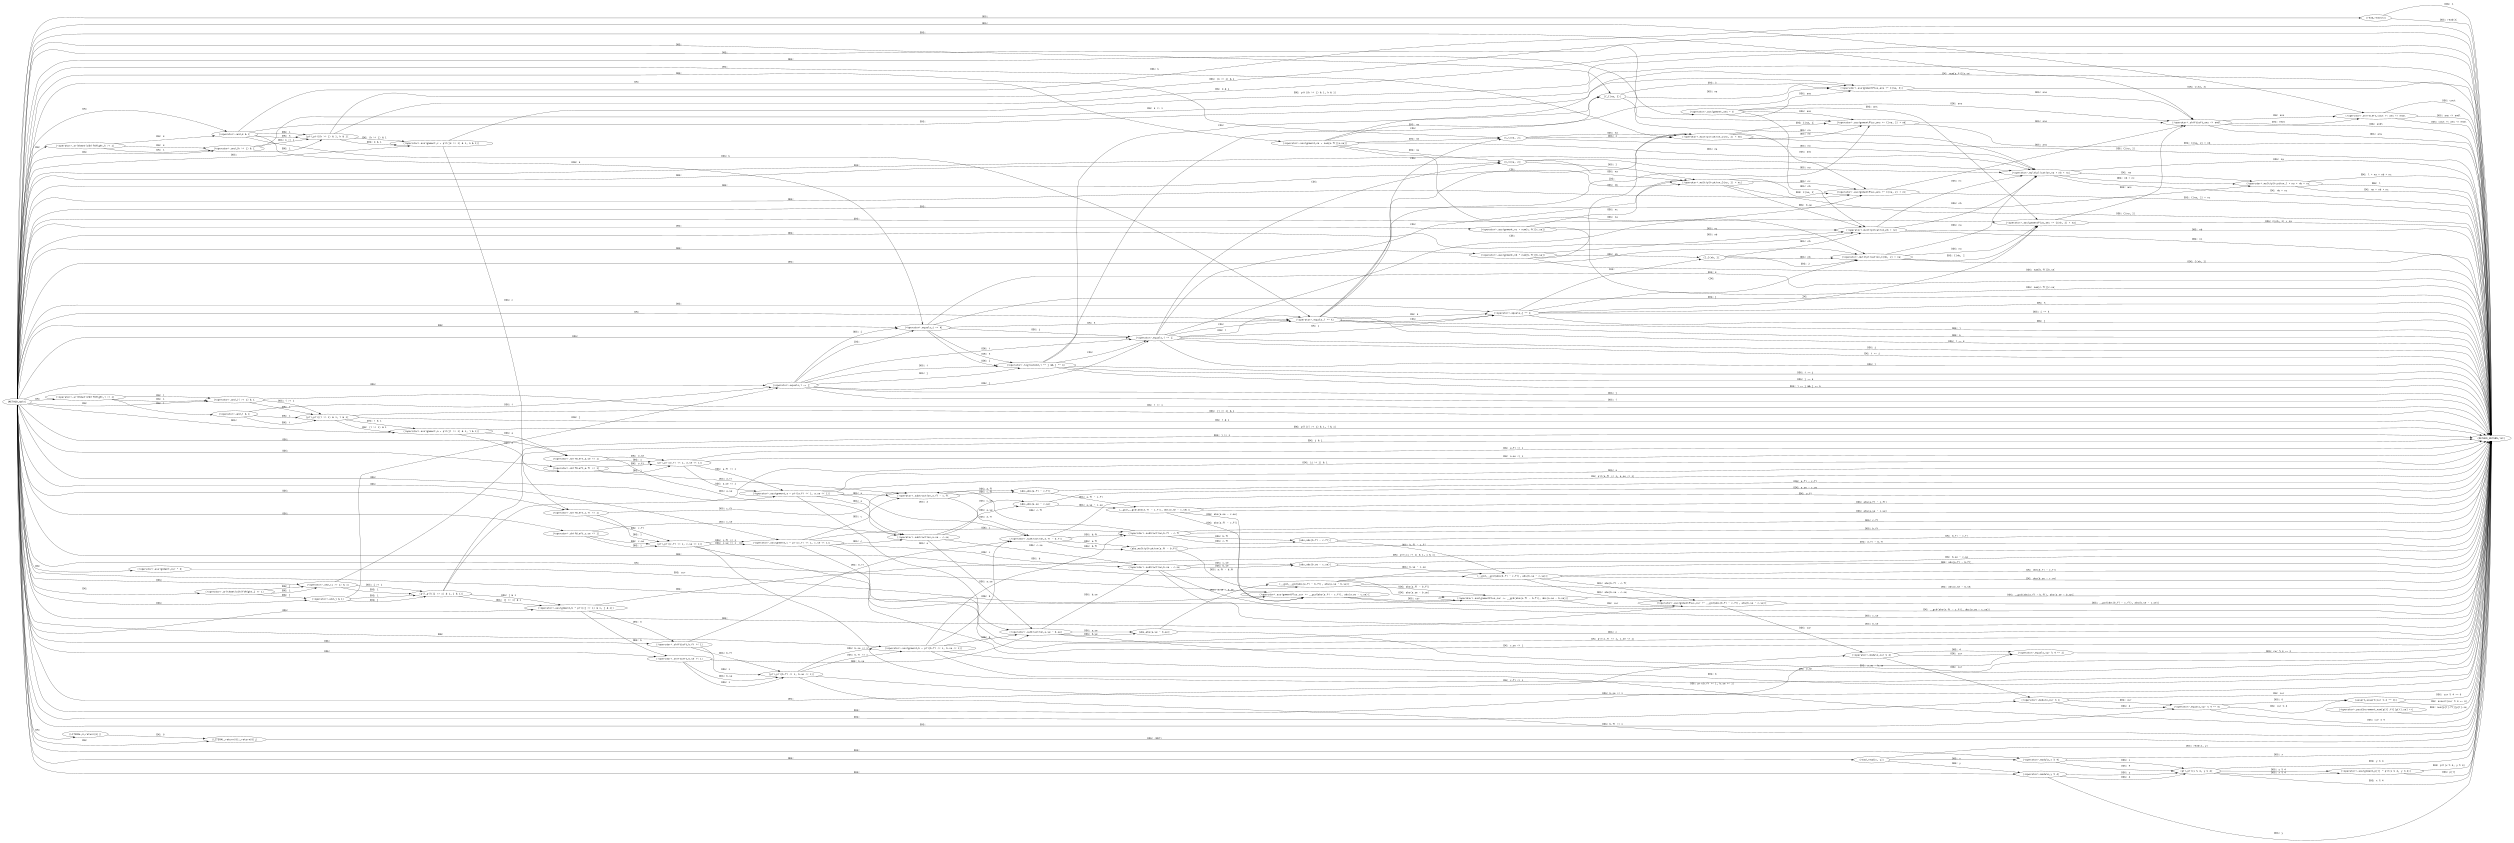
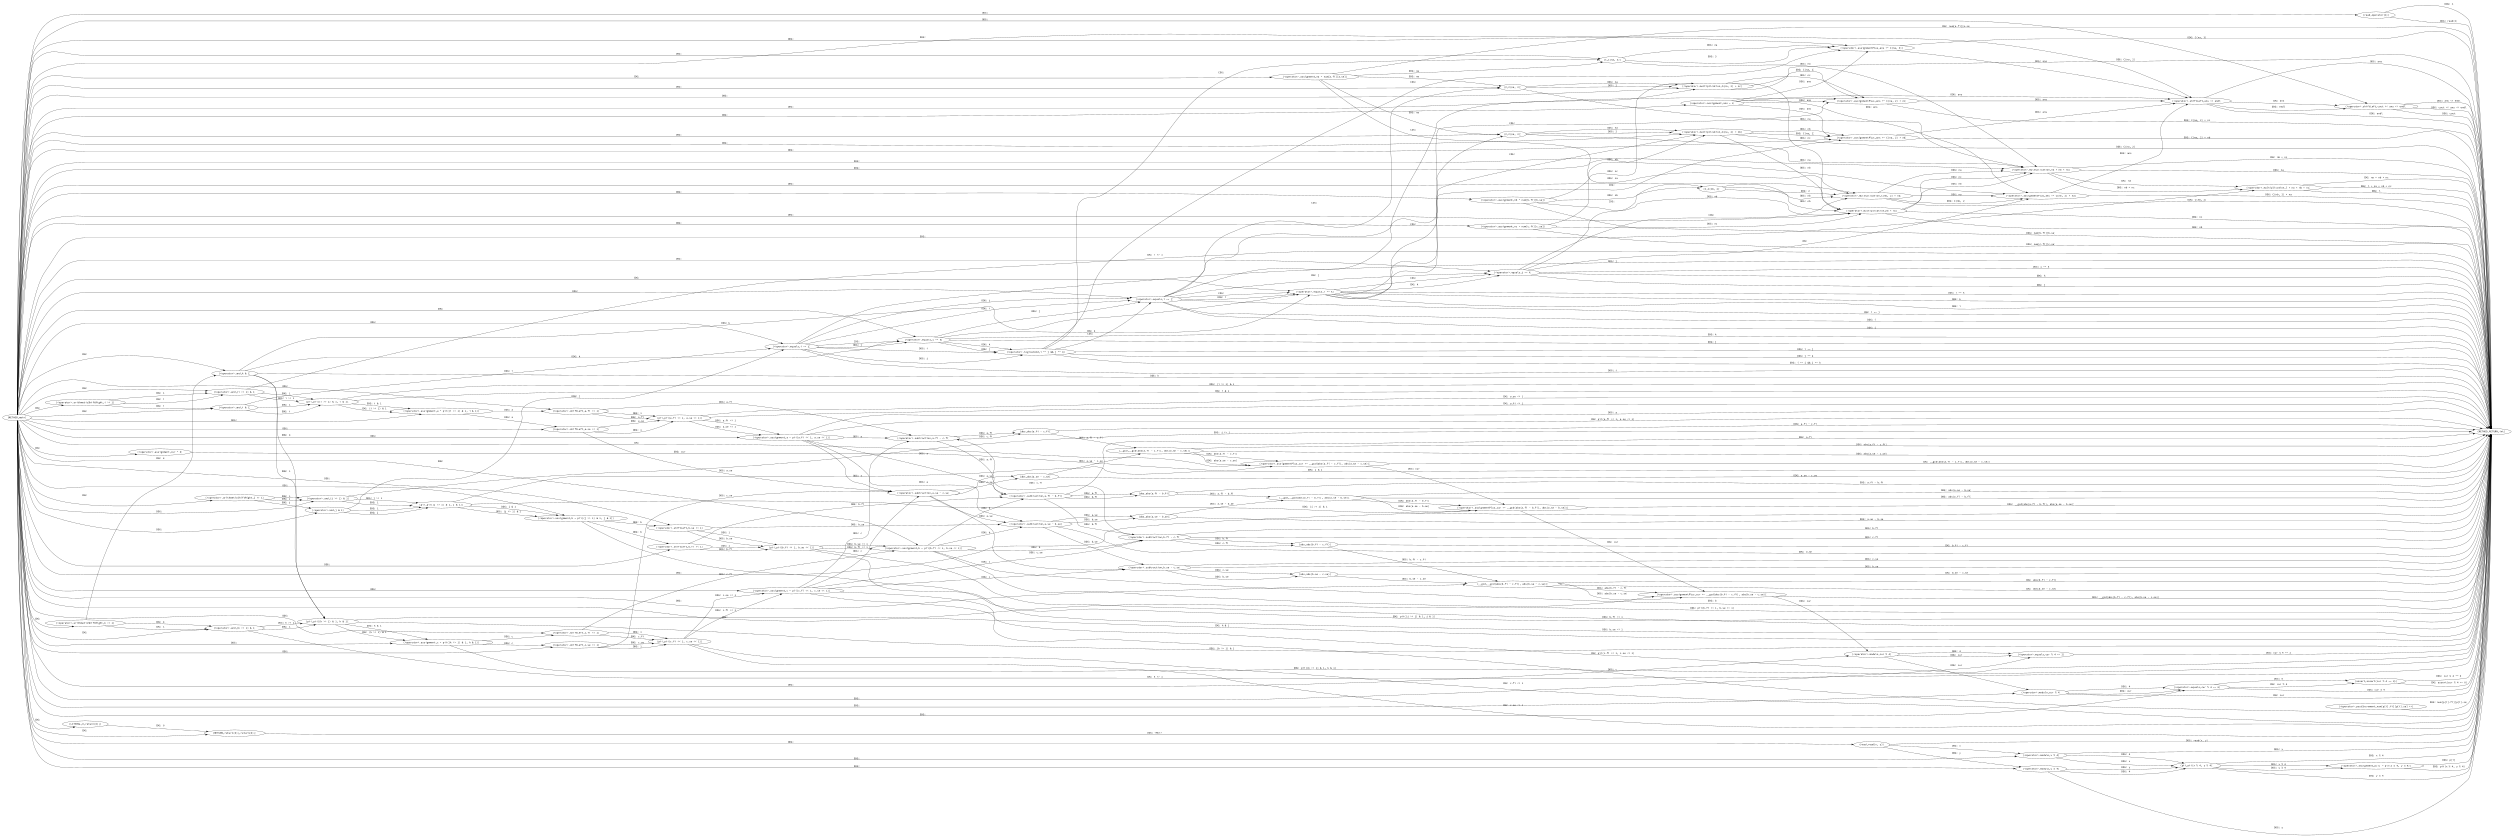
node "(read,read(n))": label "(read,read(n))" -> "(read,operator(n))"
edge "(<operator>.and,k & 1)" -> "(<operator>.assignmentPlus,ans += C(na, 3))": now "(METHOD,main)" -> "(<operator>.assignmentPlus,ans += C(na, 3))"
edge "(<operator>.assignment,na = num[a.fi][a.se])" -> "(<operator>.multiplication,na * nb * nc)": removed, label "DDG: na"
edge "(<operator>.multiplication,C(na, 2) * nc)" -> "(<operator>.multiplication,nb * nc)": label "DDG: b.se" -> "DDG: nc"
edge "(METHOD,main)" -> "(<operator>.and,i & 1)": added, label "DDG:"
edge "(<operator>.assignment,a = pii((i >> 1) & 1, i & 1))" -> "(METHOD_RETURN,int)": removed, label "DDG: pii((i >> 1) & 1, i & 1)"
edge "(<operator>.shiftLeft,c.fi << 1)" -> "(<operator>.subtraction,a.fi - c.fi)": now "(<operator>.shiftLeft,c.fi << 1)" -> "(<operator>.assignment,b = pii(b.fi << 1, b.se << 1))"
node "(abs,multiplication(a.fi - b.fi))": label "(abs,multiplication(a.fi - b.fi))" -> "(abs,abs(a.fi - b.fi))"
edge "(<operator>.assignment,c = pii((k >> 1) & 1, k & 1))" -> "(<operator>.shiftLeft,c.se << 1)": added, label "DDG: c"
node "(LITERAL,return(0);,return(0);)": label "(LITERAL,return(0);,return(0);)" -> "(RETURN,return(0);,return(0);)"
